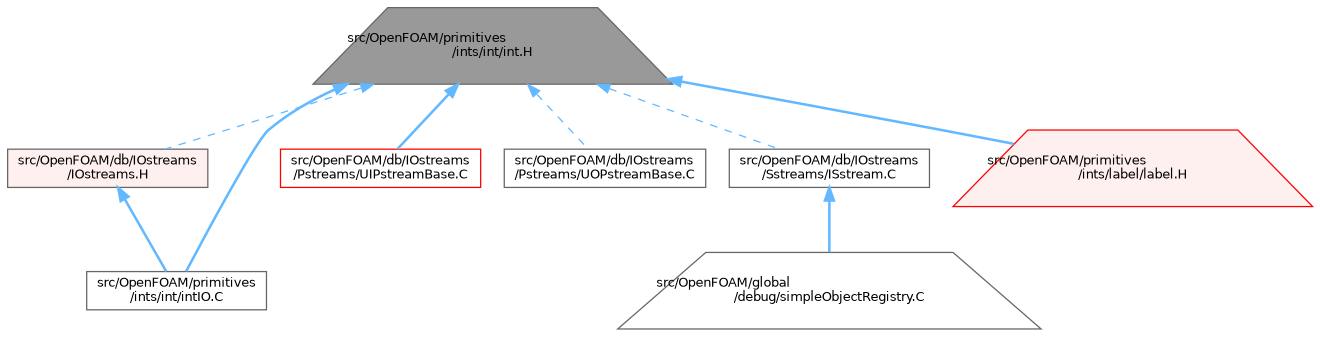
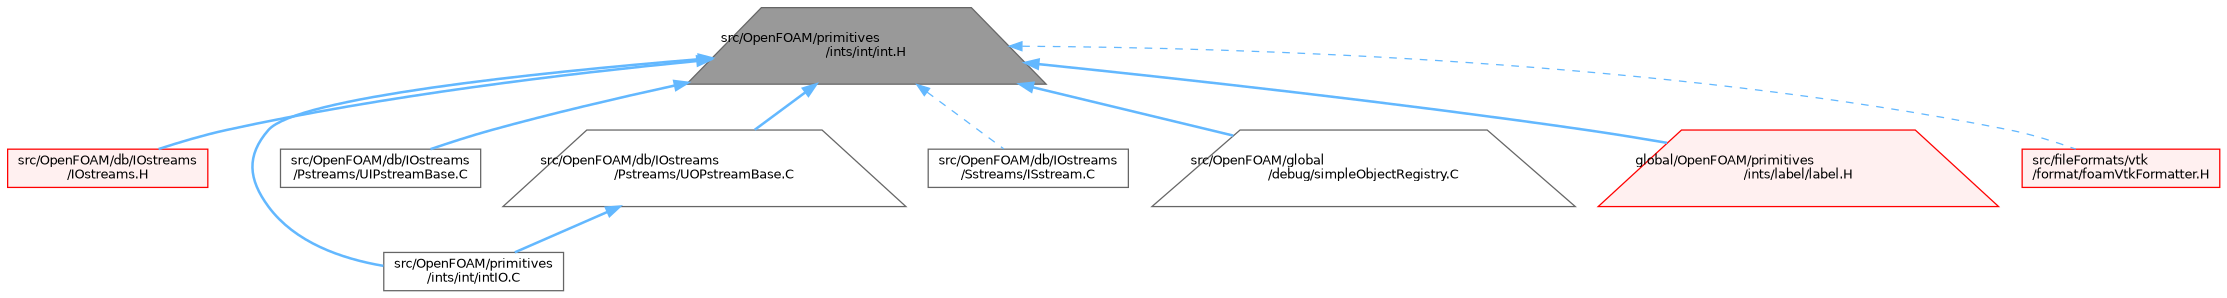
edge "src/OpenFOAM/db/IOstreams /IOstreams.H" -> "src/OpenFOAM/primitives /ints/int/int.H": style dashed -> bold
edge "src/OpenFOAM/db/IOstreams /Pstreams/UOPstreamBase.C" -> "src/OpenFOAM/primitives /ints/int/int.H": style dashed -> bold
node "src/OpenFOAM/db/IOstreams /IOstreams.H": color grey40 -> red
node "src/OpenFOAM/db/IOstreams /Pstreams/UIPstreamBase.C": color red -> grey40
node "src/OpenFOAM/db/IOstreams /Pstreams/UOPstreamBase.C": shape box -> trapezium
node "src/OpenFOAM/primitives /ints/label/label.H": label "src/OpenFOAM/primitives /ints/label/label.H" -> "global/OpenFOAM/primitives /ints/label/label.H"
node "src/fileFormats/vtk /format/foamVtkFormatter.H": added
edge "src/OpenFOAM/global /debug/simpleObjectRegistry.C" -> "src/OpenFOAM/db/IOstreams /Sstreams/ISstream.C": now "src/OpenFOAM/global /debug/simpleObjectRegistry.C" -> "src/OpenFOAM/primitives /ints/int/int.H"
edge "src/OpenFOAM/primitives /ints/int/intIO.C" -> "src/OpenFOAM/db/IOstreams /IOstreams.H": now "src/OpenFOAM/primitives /ints/int/intIO.C" -> "src/OpenFOAM/db/IOstreams /Pstreams/UOPstreamBase.C"
